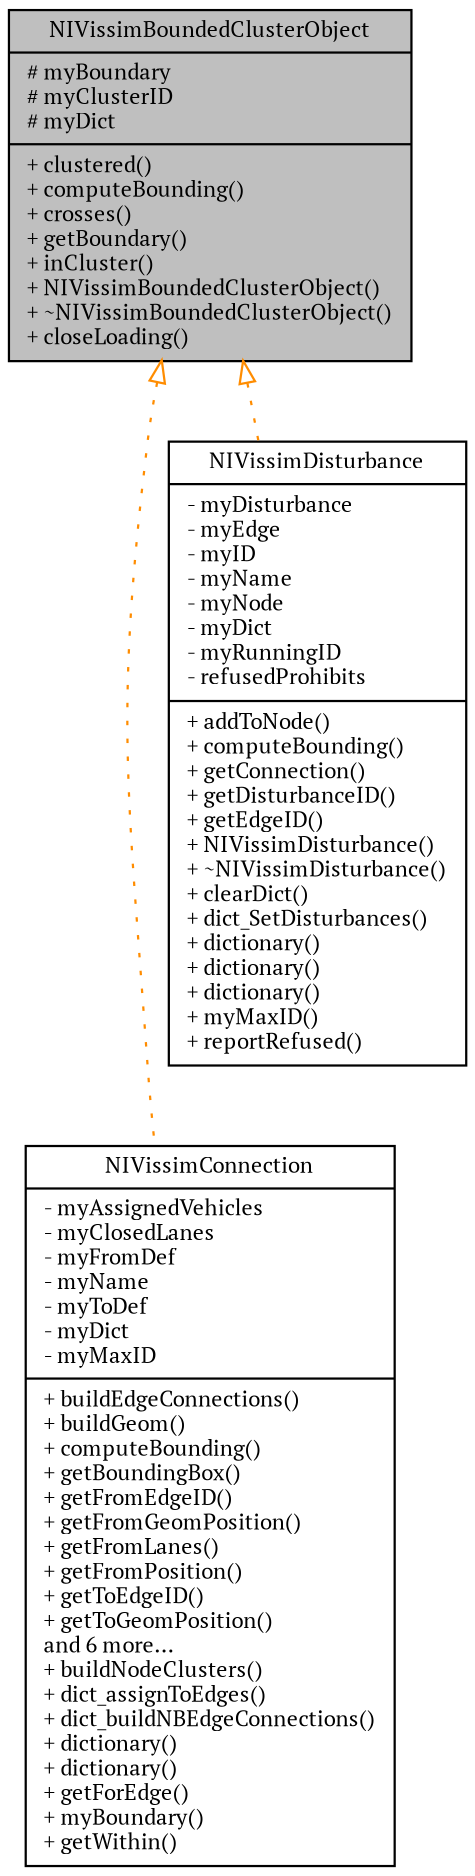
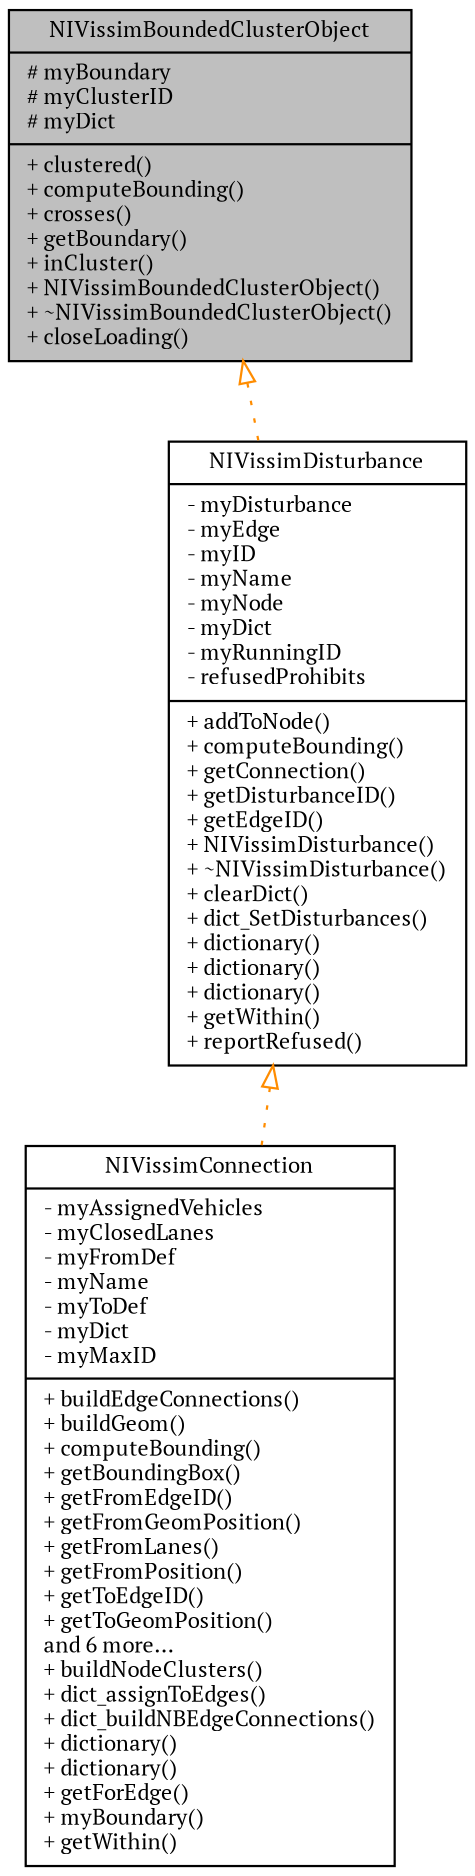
edge "NIVissimConnection" -> "NIVissimBoundedClusterObject": now "NIVissimConnection" -> "NIVissimDisturbance"
node "NIVissimDisturbance": text "+ myMaxID()" -> "+ getWithin()"
